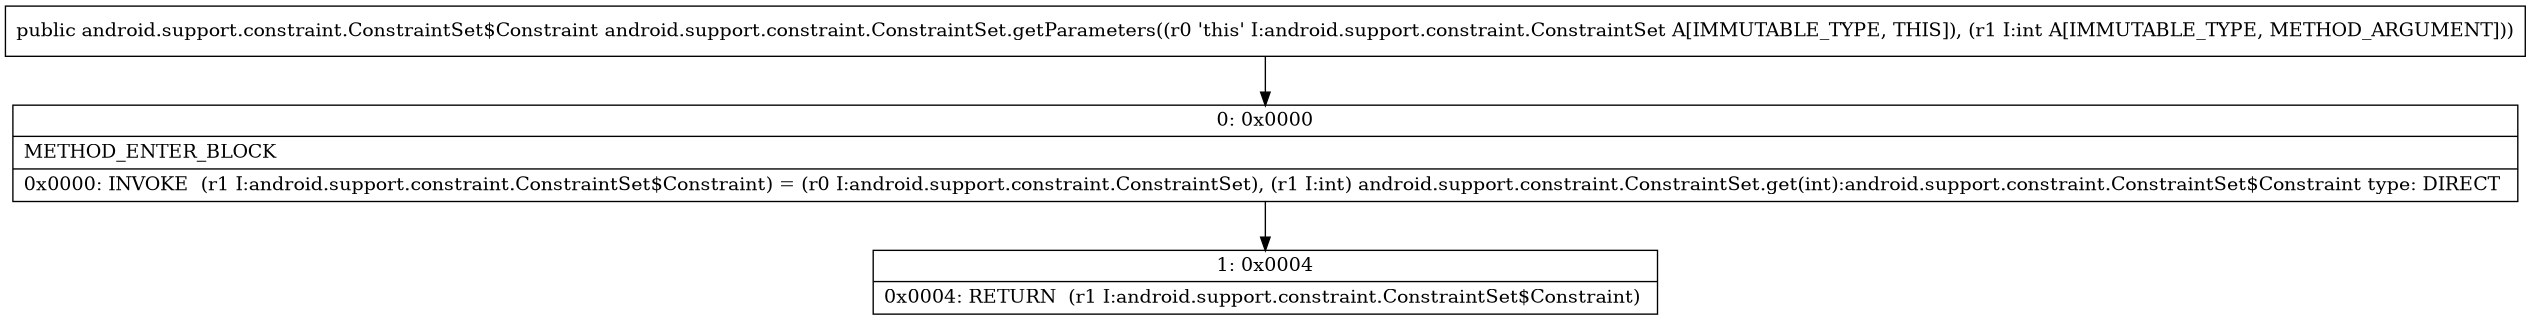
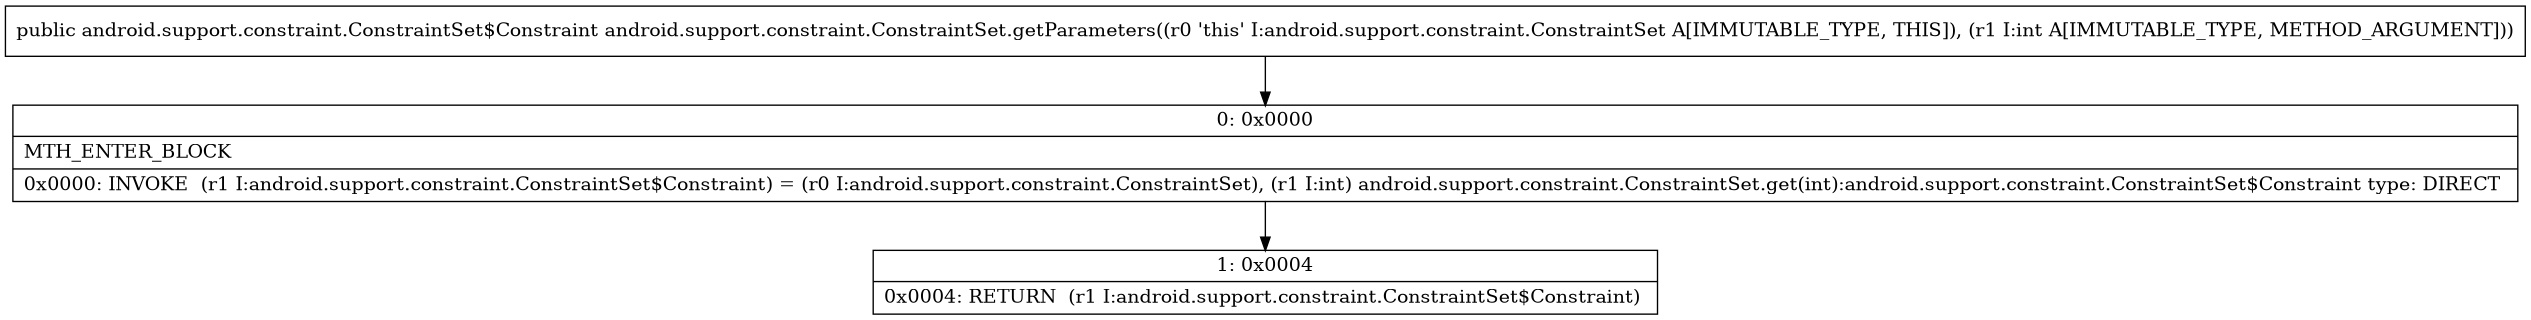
node "0: 0x0000": text "METHOD_ENTER_BLOCK" -> "MTH_ENTER_BLOCK"
